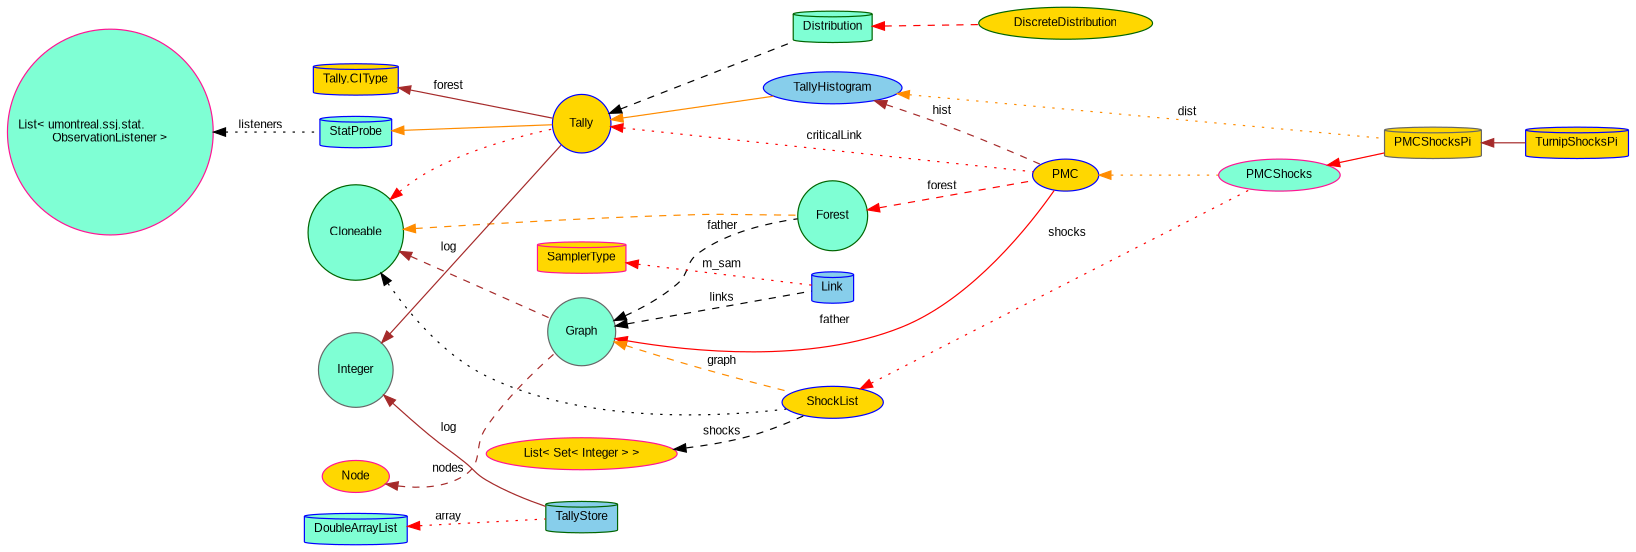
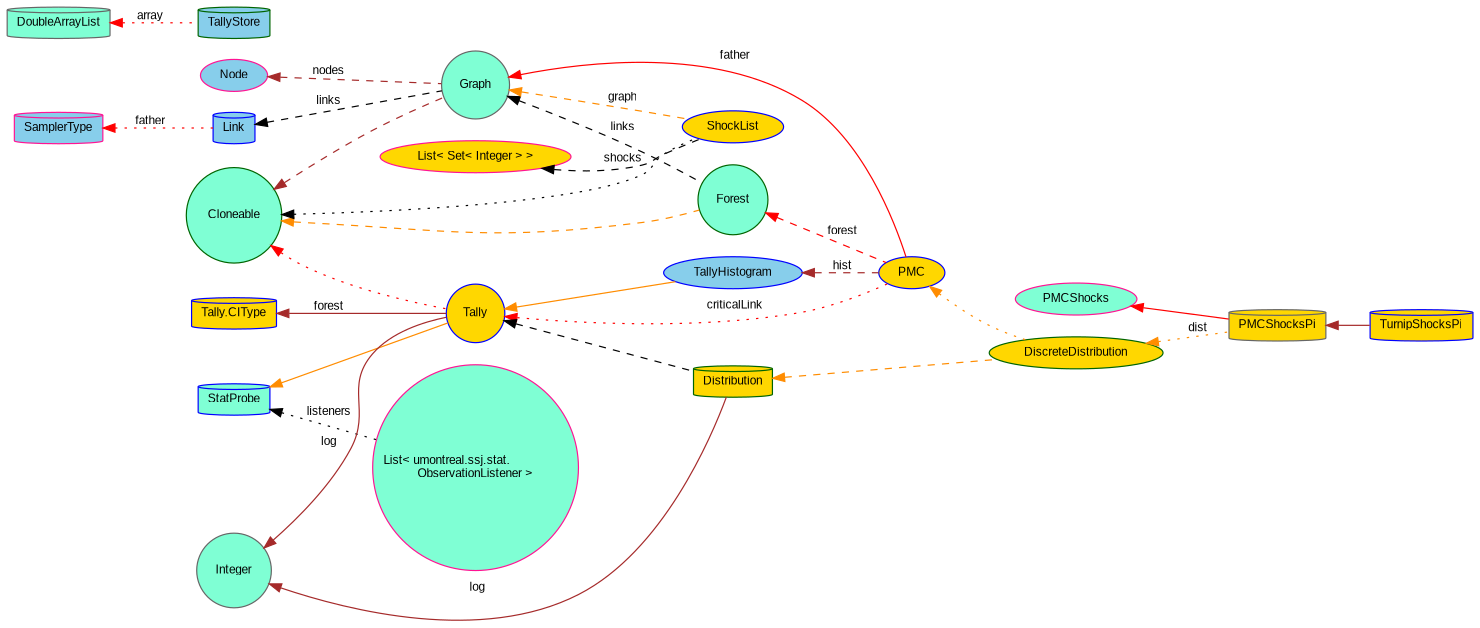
edge "DiscreteDistribution" -> "Distribution": color red -> darkorange
node "Distribution": fillcolor aquamarine -> gold
edge "PMCShocksPi" -> "TallyHistogram": now "PMCShocksPi" -> "DiscreteDistribution"
edge "StatProbe" -> "List< umontreal.ssj.stat. ObservationListener >": reversed
edge "PMCShocks" -> "PMC": now "DiscreteDistribution" -> "PMC"
edge "Forest" -> "Graph": label " father" -> " links"
node "SamplerType": fillcolor gold -> skyblue
edge "Link" -> "SamplerType": label " m_sam" -> " father"
edge "PMCShocks" -> "ShockList": removed, label "shocks"
edge "Link" -> "Graph": reversed
edge "TallyStore" -> "Integer": now "Distribution" -> "Integer"
node "Node": fillcolor gold -> skyblue
node "DoubleArrayList": color blue -> gray40
